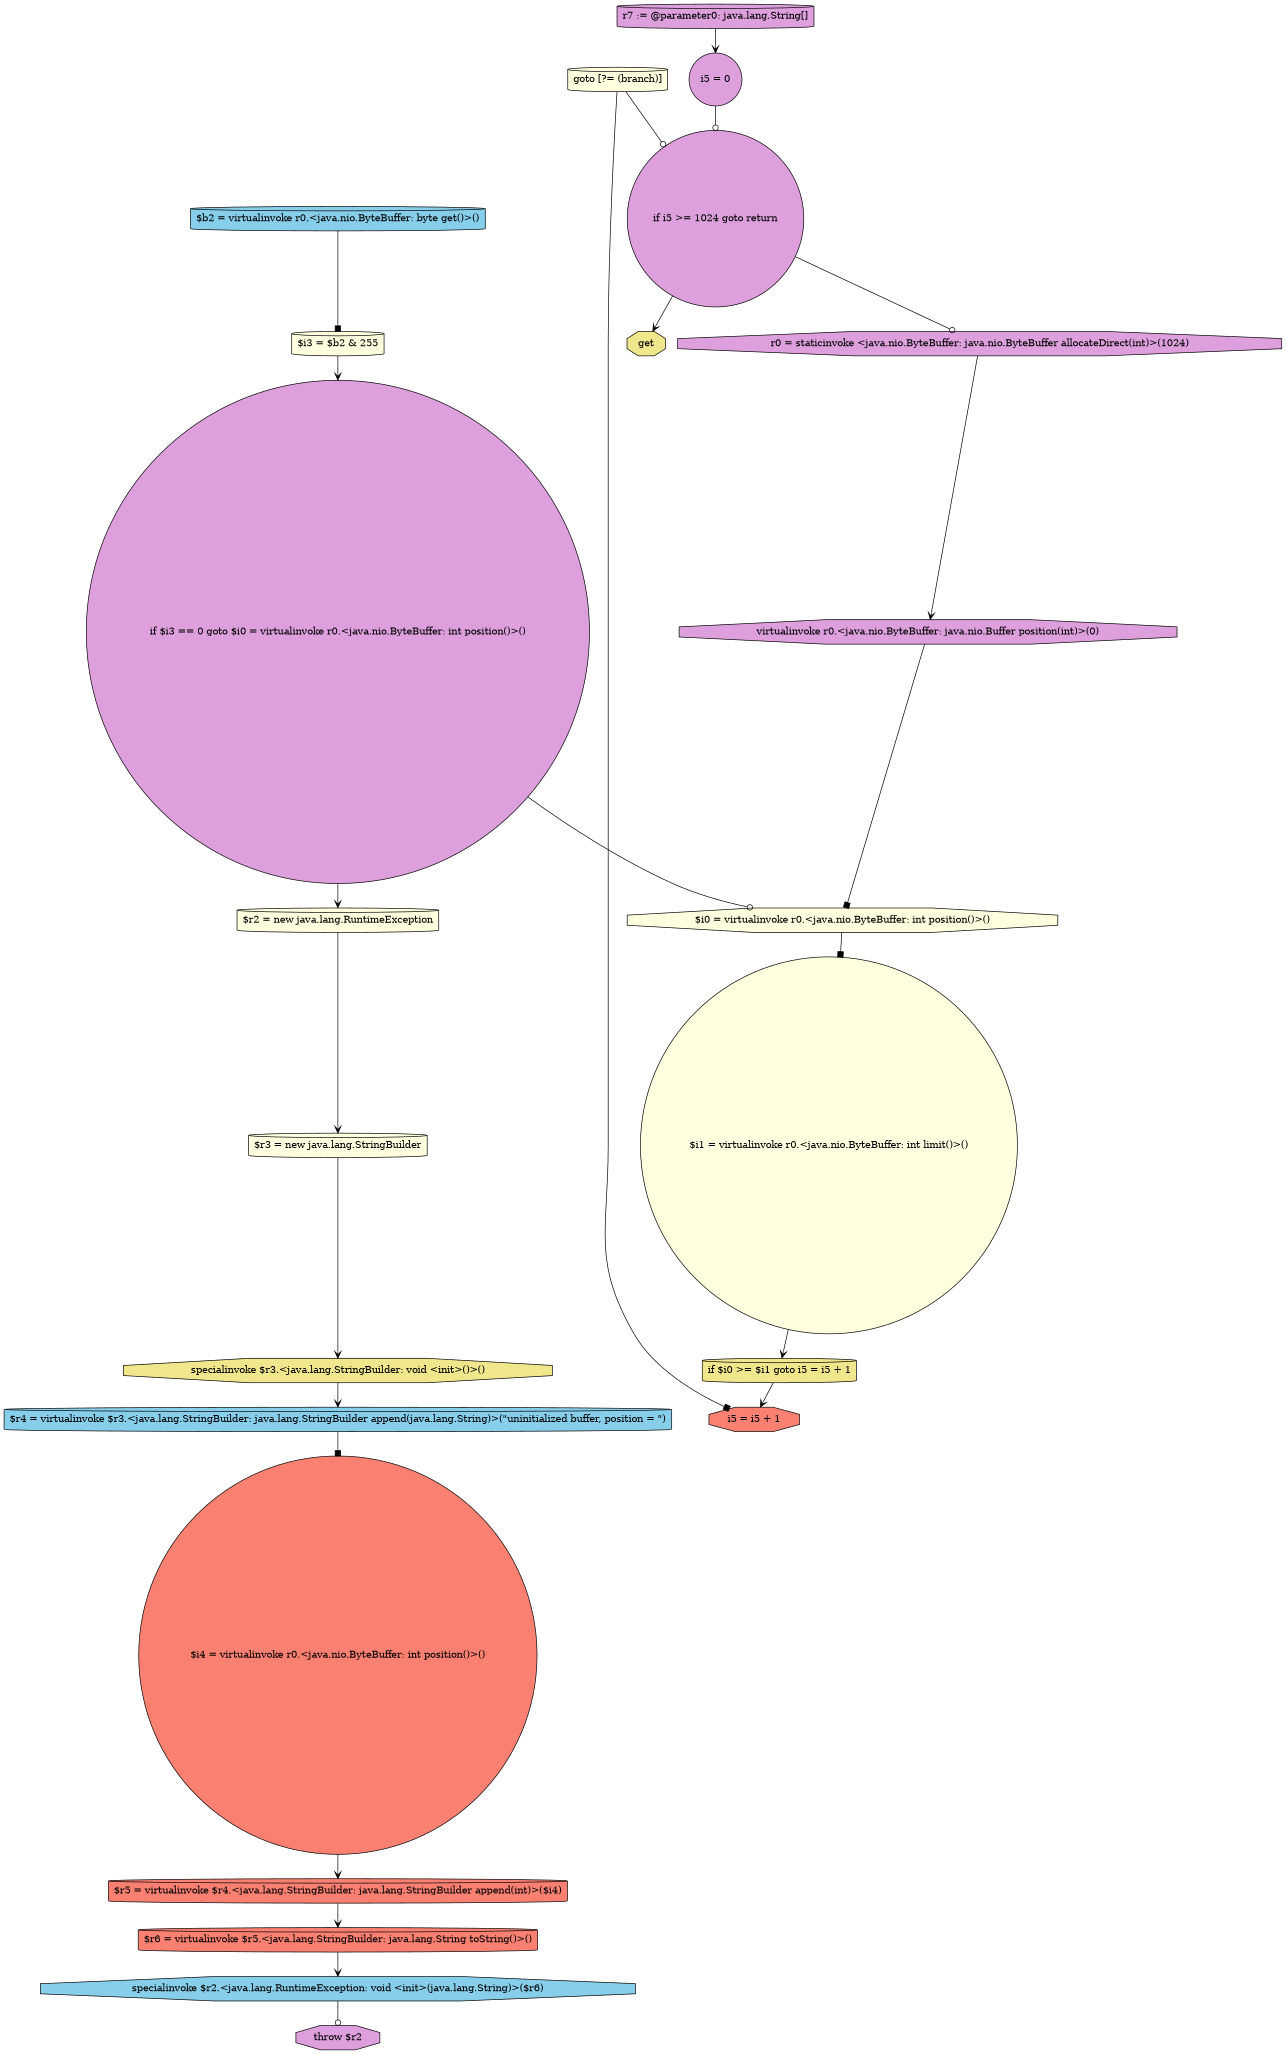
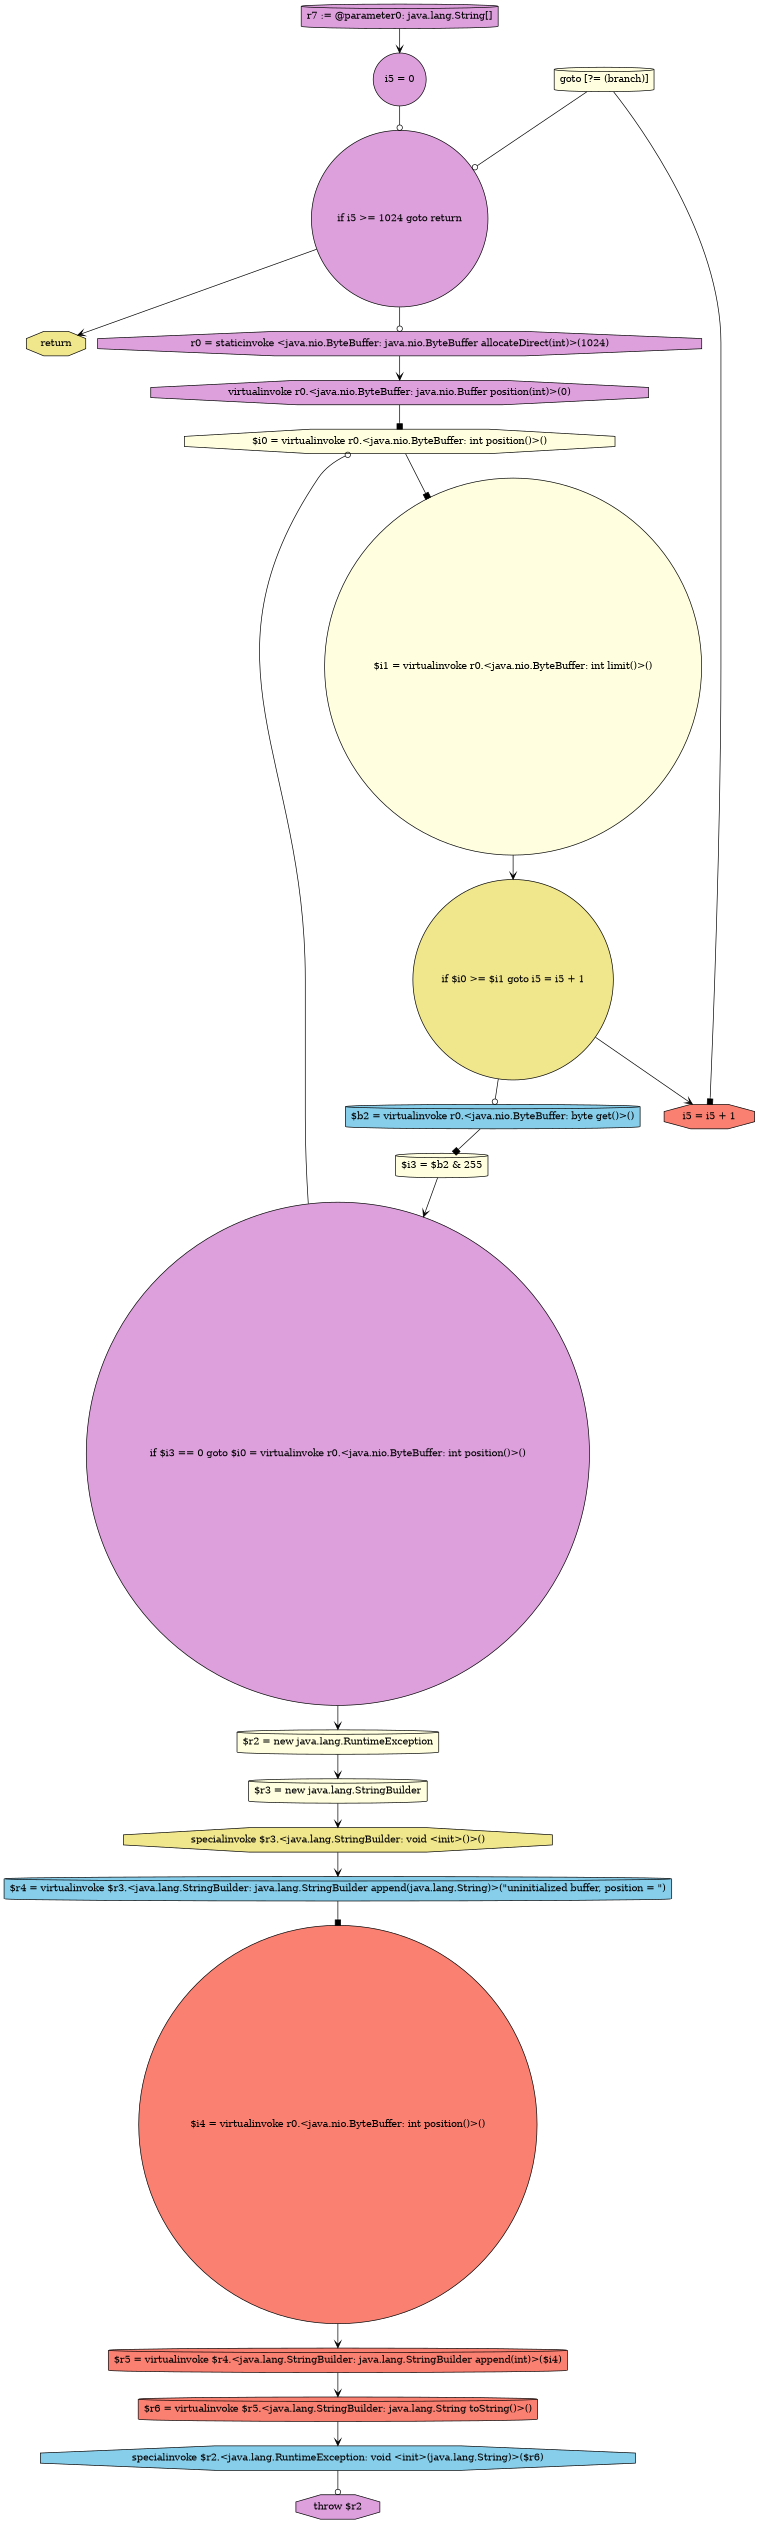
node "get": label "get" -> "return"
edge "if $i0 >= $i1 goto i5 = i5 + 1" -> "$b2 = virtualinvoke r0.<java.nio.ByteBuffer: byte get()>()": added
node "if $i0 >= $i1 goto i5 = i5 + 1": shape cylinder -> circle
